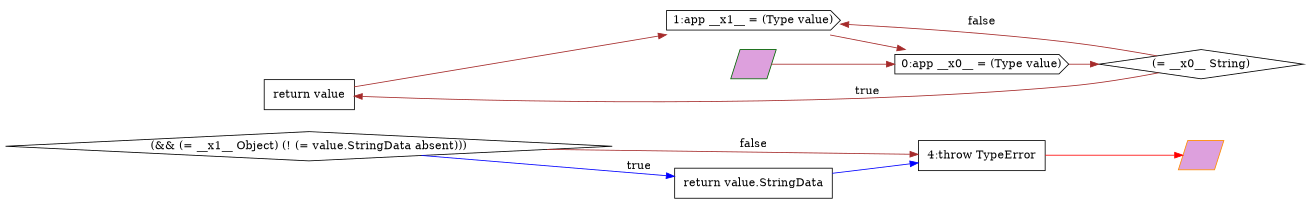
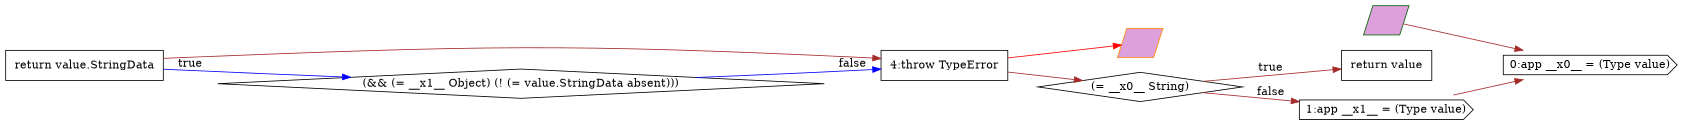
edge "return value" -> "1:app __x1__ = (Type value)": removed
edge "0:app __x0__ = (Type value)" -> "(= __x0__ String)": now "4:throw TypeError" -> "(= __x0__ String)"
edge "(&& (= __x1__ Object) (! (= value.StringData absent)))" -> "4:throw TypeError": color brown -> blue
edge "(&& (= __x1__ Object) (! (= value.StringData absent)))" -> "return value.StringData": reversed
edge "return value.StringData" -> "4:throw TypeError": color blue -> brown
